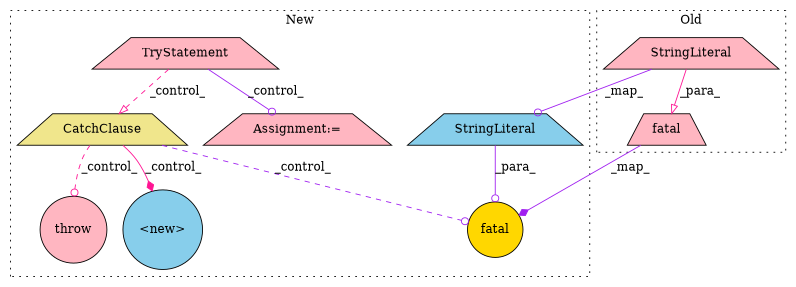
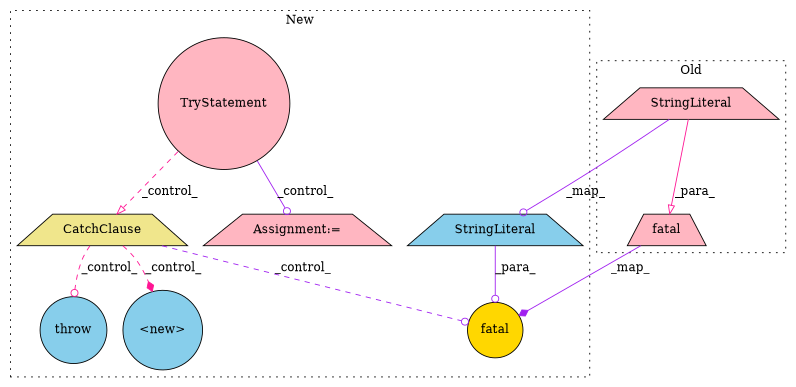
node "TryStatement": shape trapezium -> circle
edge "CatchClause" -> "<new>": style solid -> dashed
node "throw": fillcolor lightpink -> skyblue
